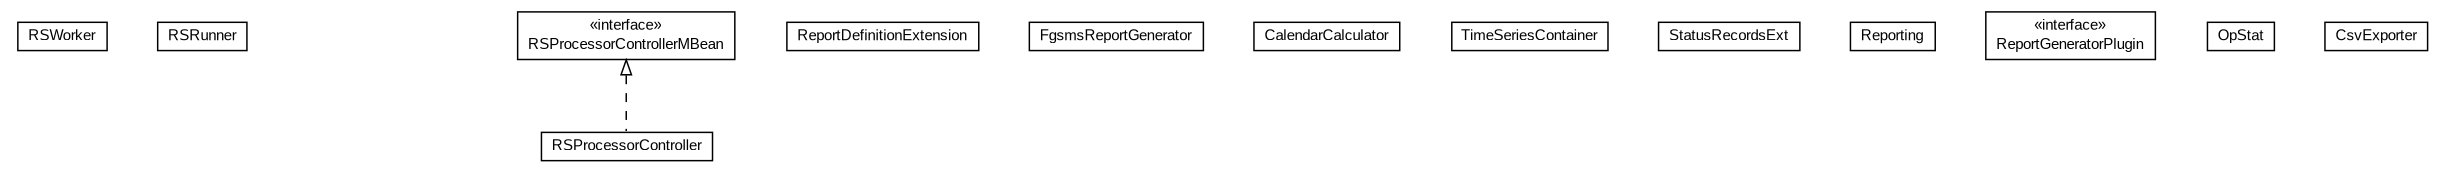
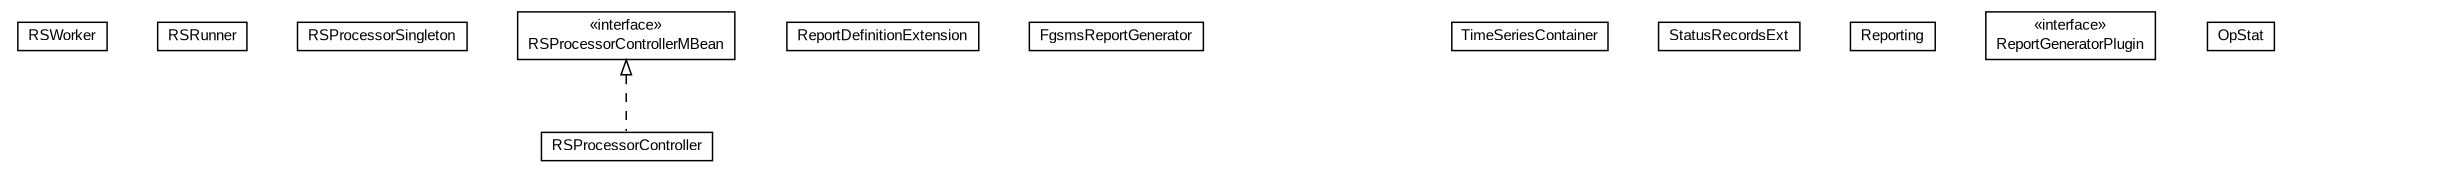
node "RSProcessorSingleton": added
node "CalendarCalculator": removed
node "CsvExporter": removed
